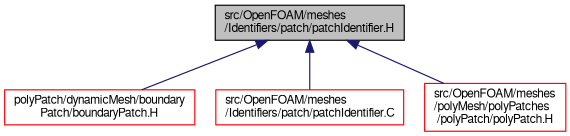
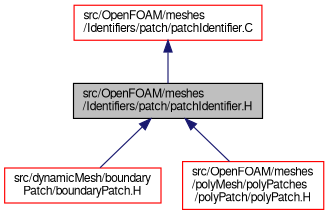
edge "src/OpenFOAM/meshes /Identifiers/patch/patchIdentifier.C" -> "src/OpenFOAM/meshes /Identifiers/patch/patchIdentifier.H": reversed
node "polyPatch/dynamicMesh/boundary Patch/boundaryPatch.H": label "polyPatch/dynamicMesh/boundary Patch/boundaryPatch.H" -> "src/dynamicMesh/boundary Patch/boundaryPatch.H"
